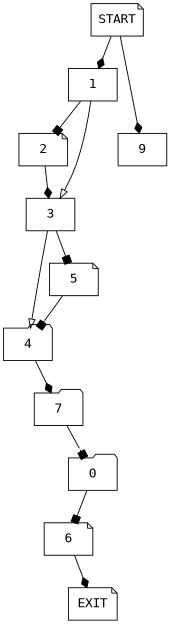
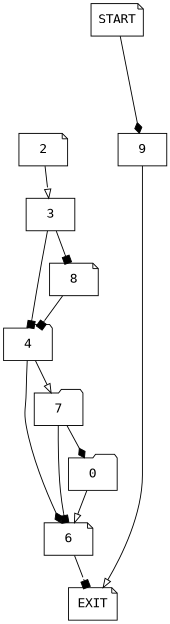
node "1": removed
edge "2" -> "3": arrowhead diamond -> onormal
edge "3" -> "4": arrowhead onormal -> box
node "5": label "5" -> "8"
edge "4" -> "7": arrowhead diamond -> onormal
edge "9" -> "EXIT": added
edge "7" -> "0": arrowhead box -> diamond
edge "4" -> "6": added
edge "7" -> "6": added
edge "0" -> "6": arrowhead box -> onormal
edge "6" -> "EXIT": arrowhead diamond -> box
